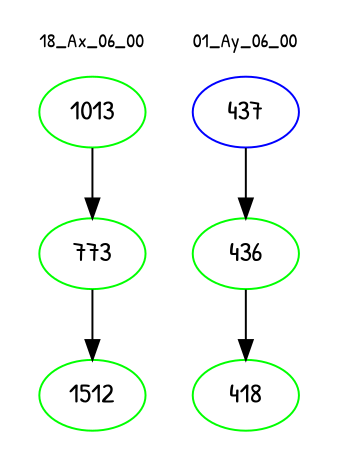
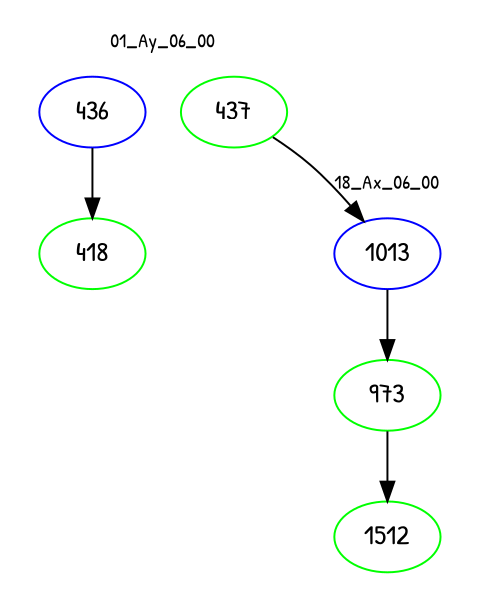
node "1013": color green -> blue
node "437": color blue -> green
edge "437" -> "436": now "437" -> "1013"
node "773": label "773" -> "973"
node "436": color green -> blue
